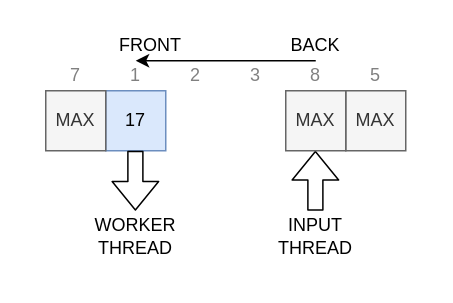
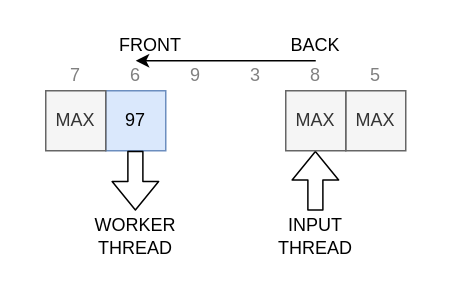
node "1": label "1" -> "6"
node "2": label "2" -> "9"
node "17": label "17" -> "97"
